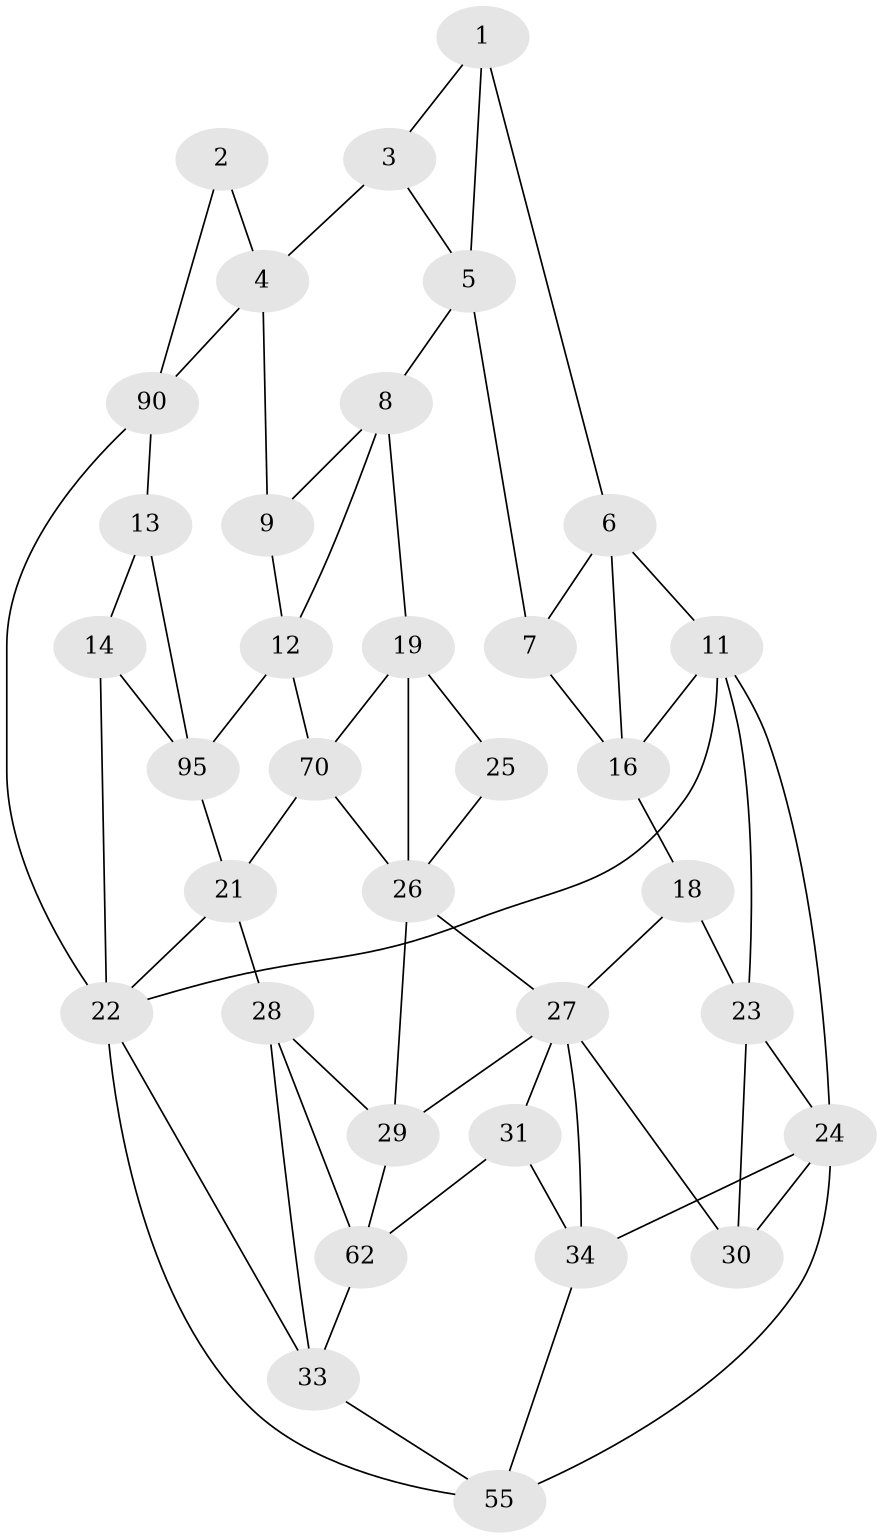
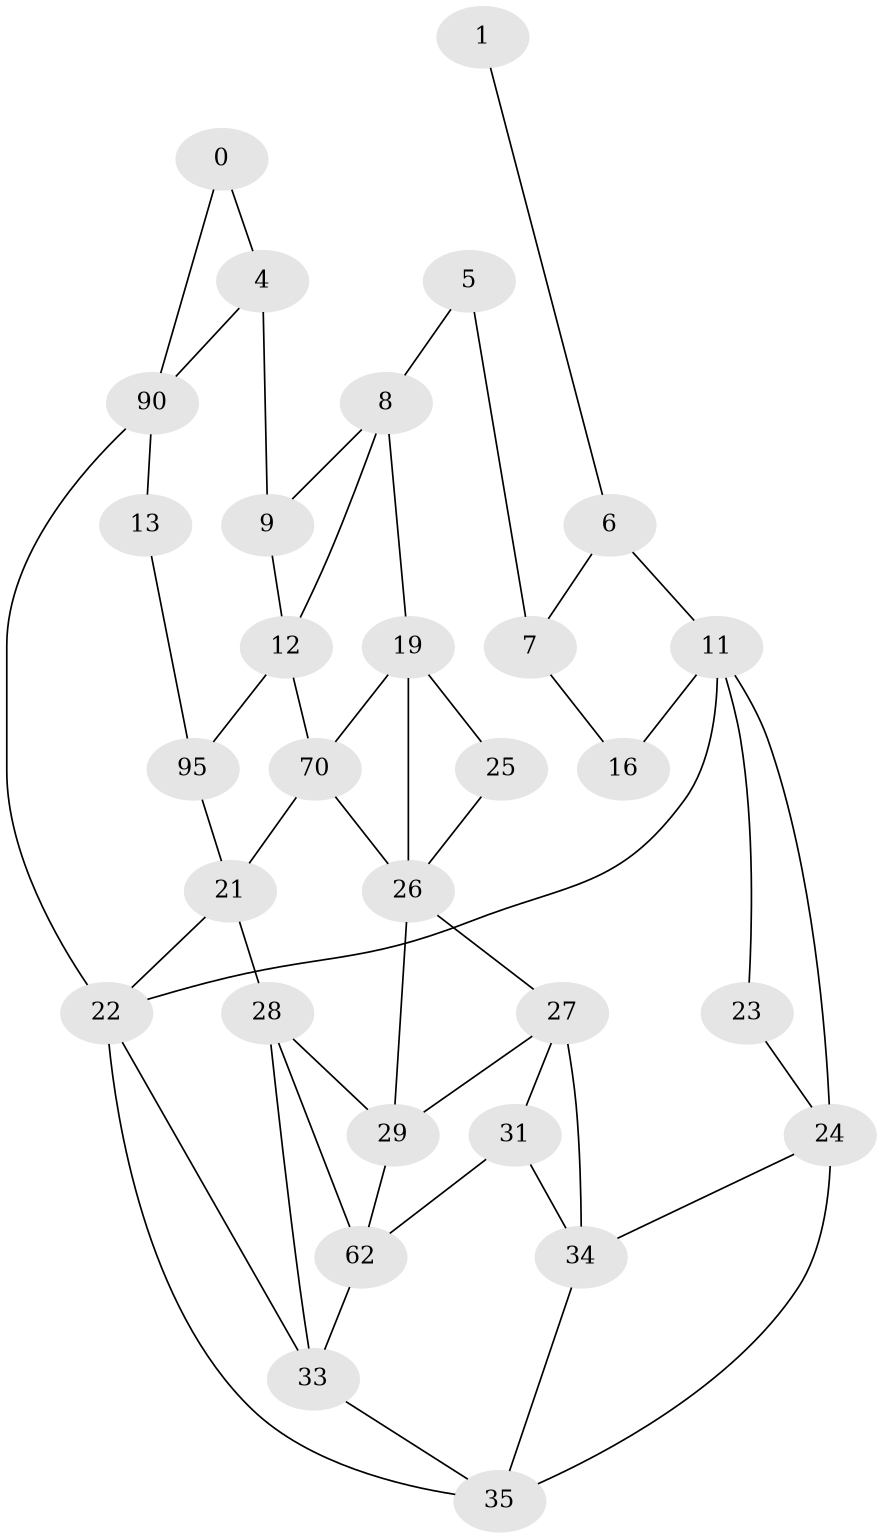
node "2": label "2" -> "0"
node "3": removed
edge "1" -- "5": removed
node "14": removed
edge "6" -- "16": removed
node "18": removed
node "30": removed
node "55": label "55" -> "35"
